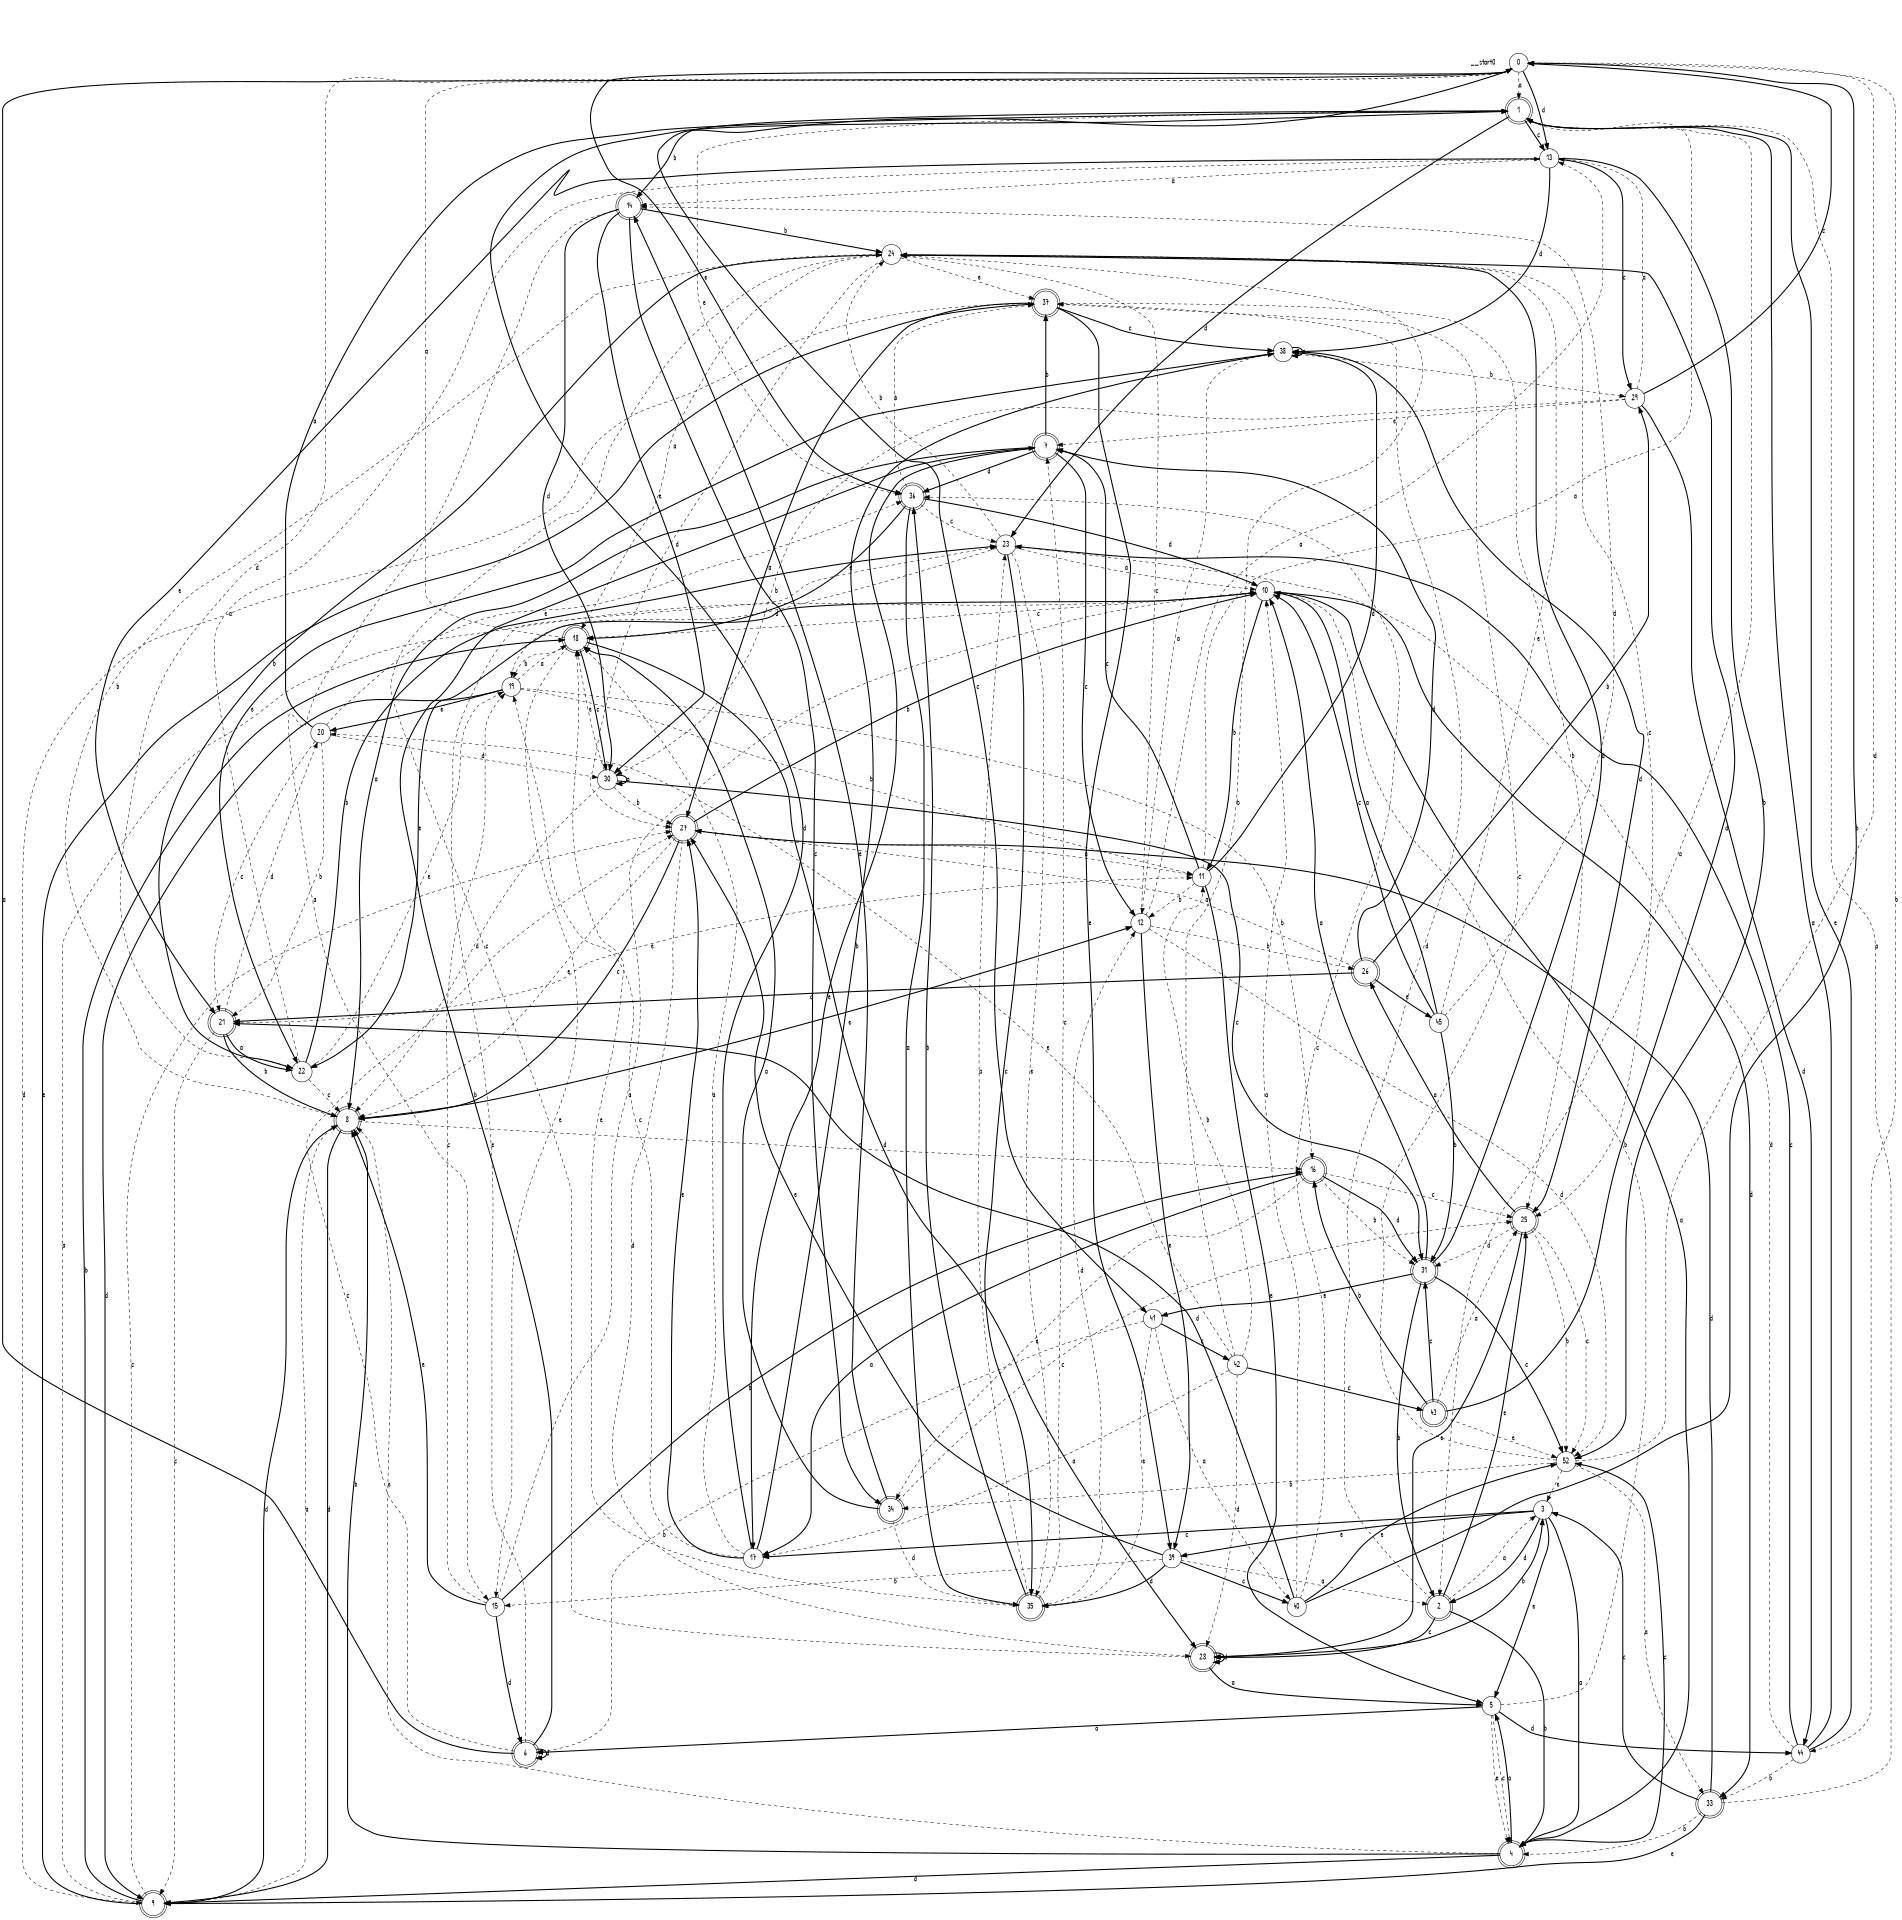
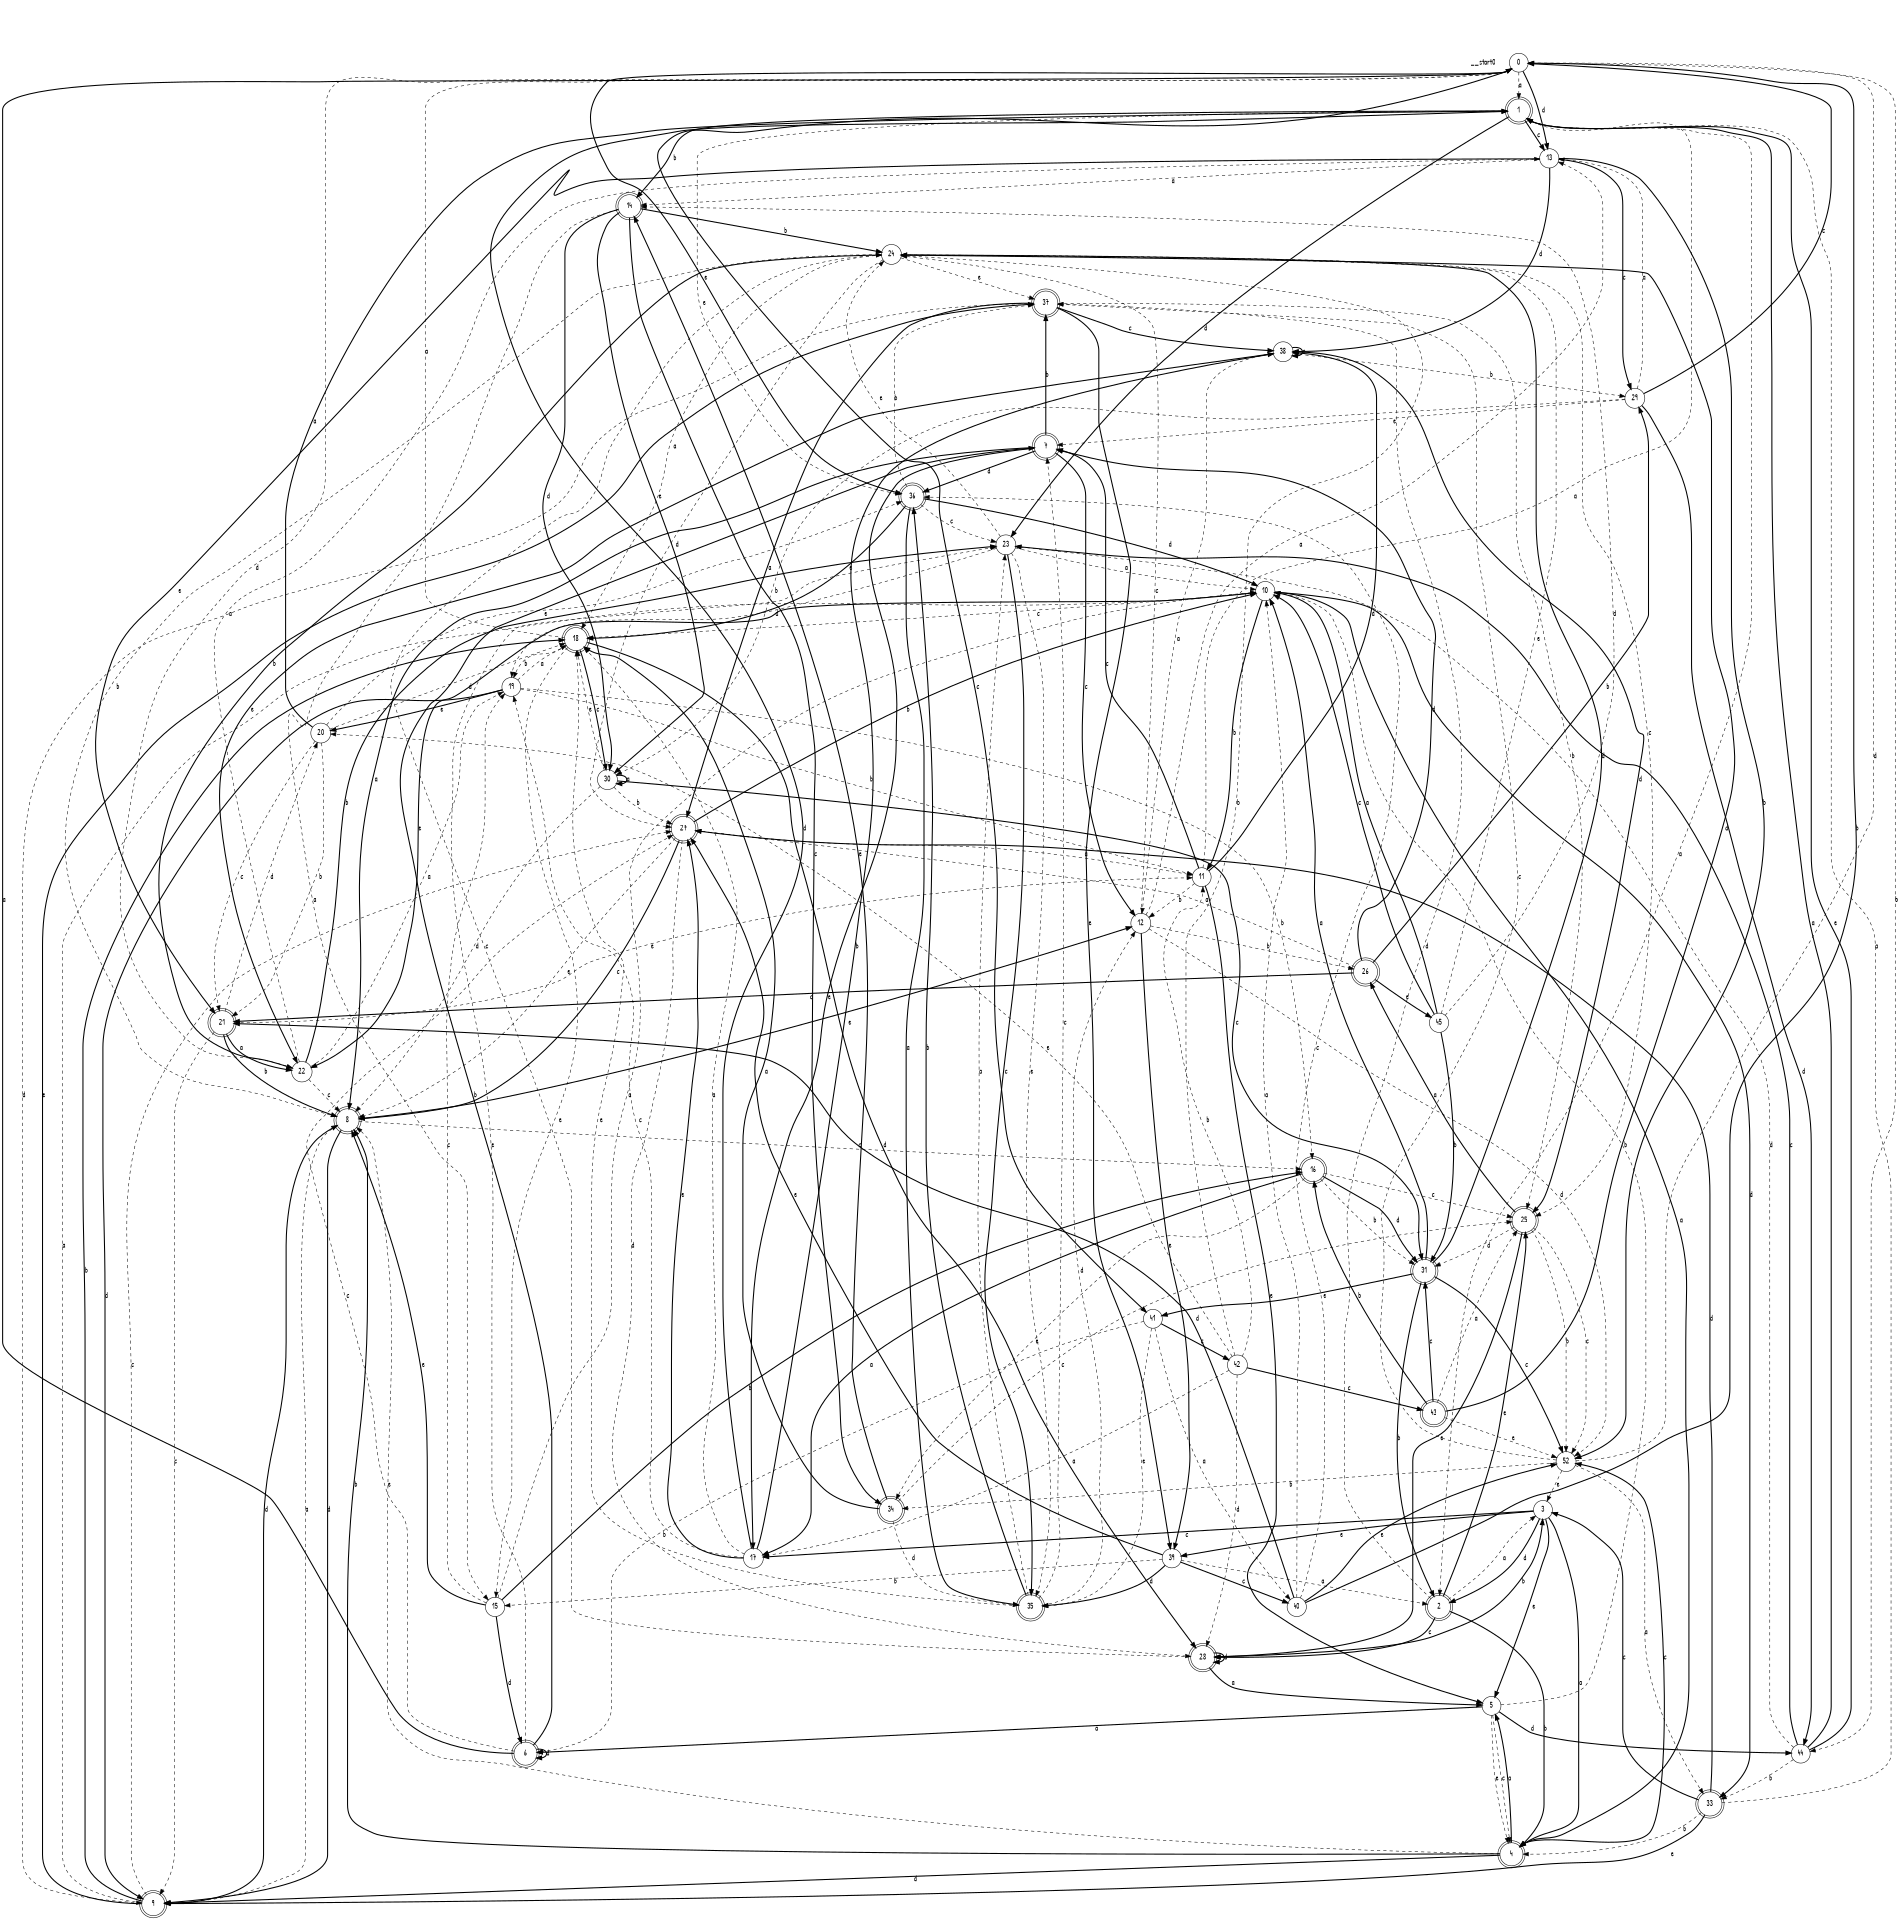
edge "23" -> "24": label "b" -> "e"
edge "20" -> "30": now "20" -> "18"
edge "22" -> "19": label "e" -> "a"
